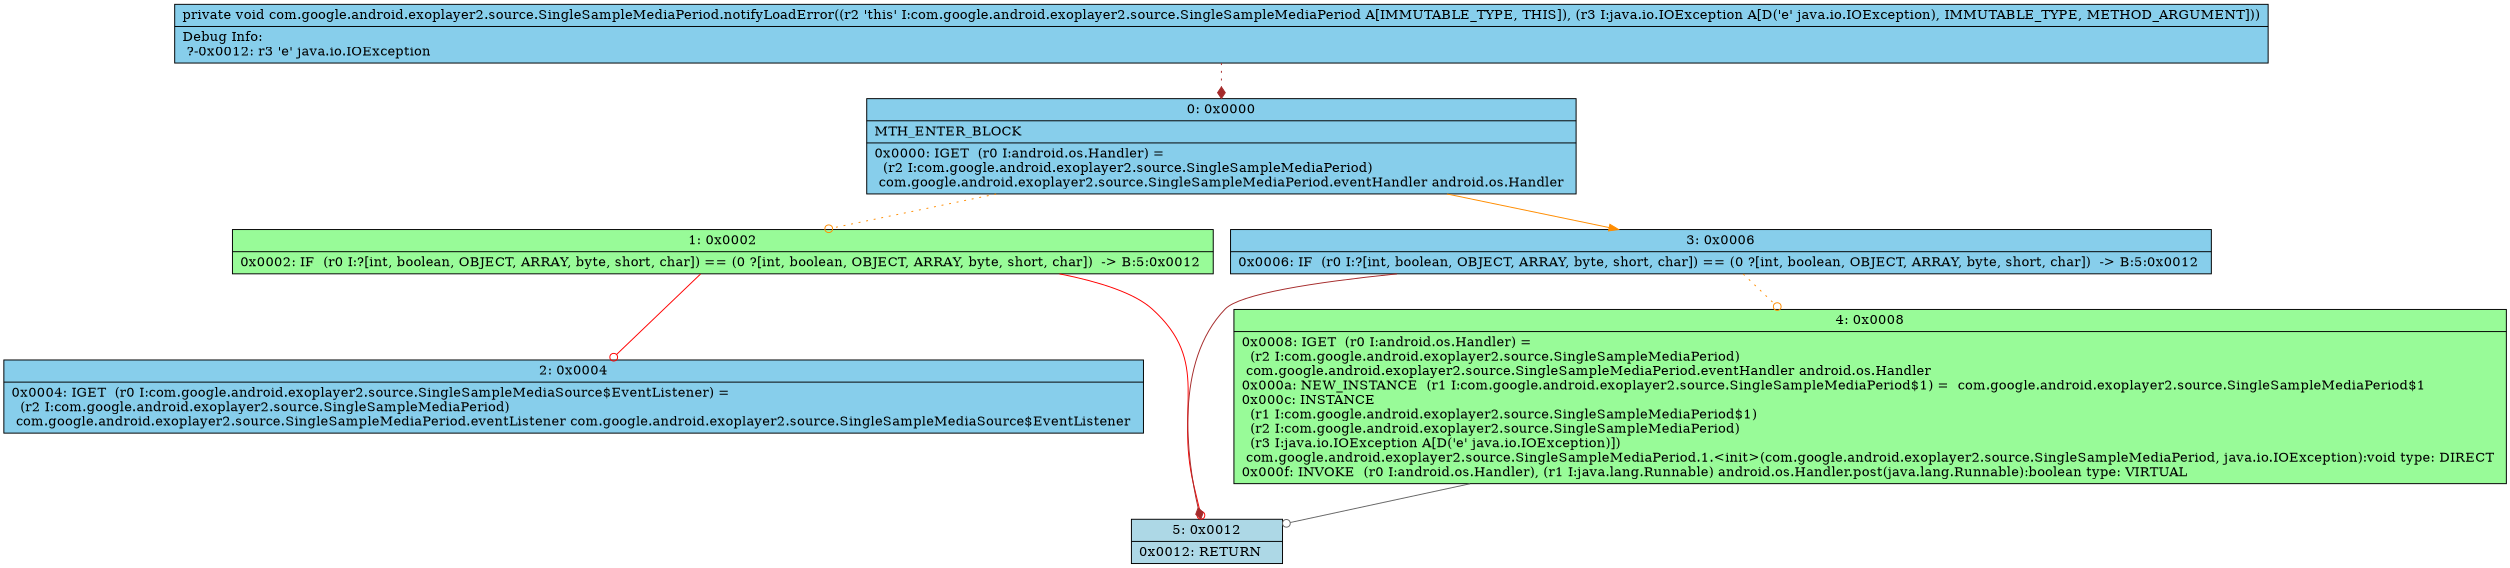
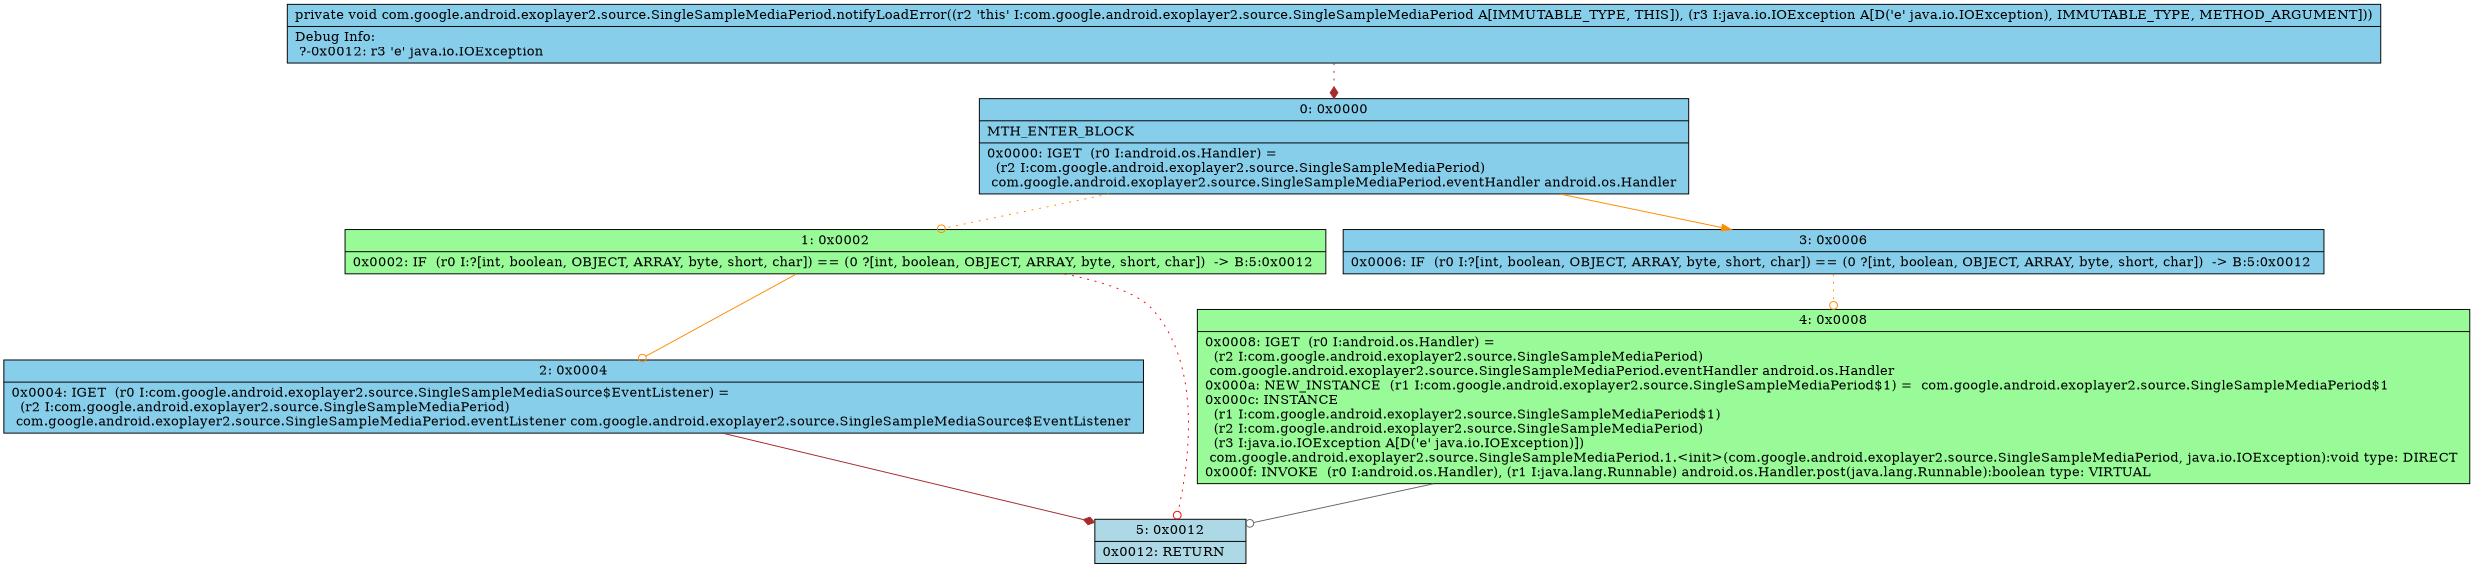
edge "1: 0x0002" -> "2: 0x0004": color red -> darkorange
edge "3: 0x0006" -> "5: 0x0012": now "2: 0x0004" -> "5: 0x0012"
edge "1: 0x0002" -> "5: 0x0012": style solid -> dotted
